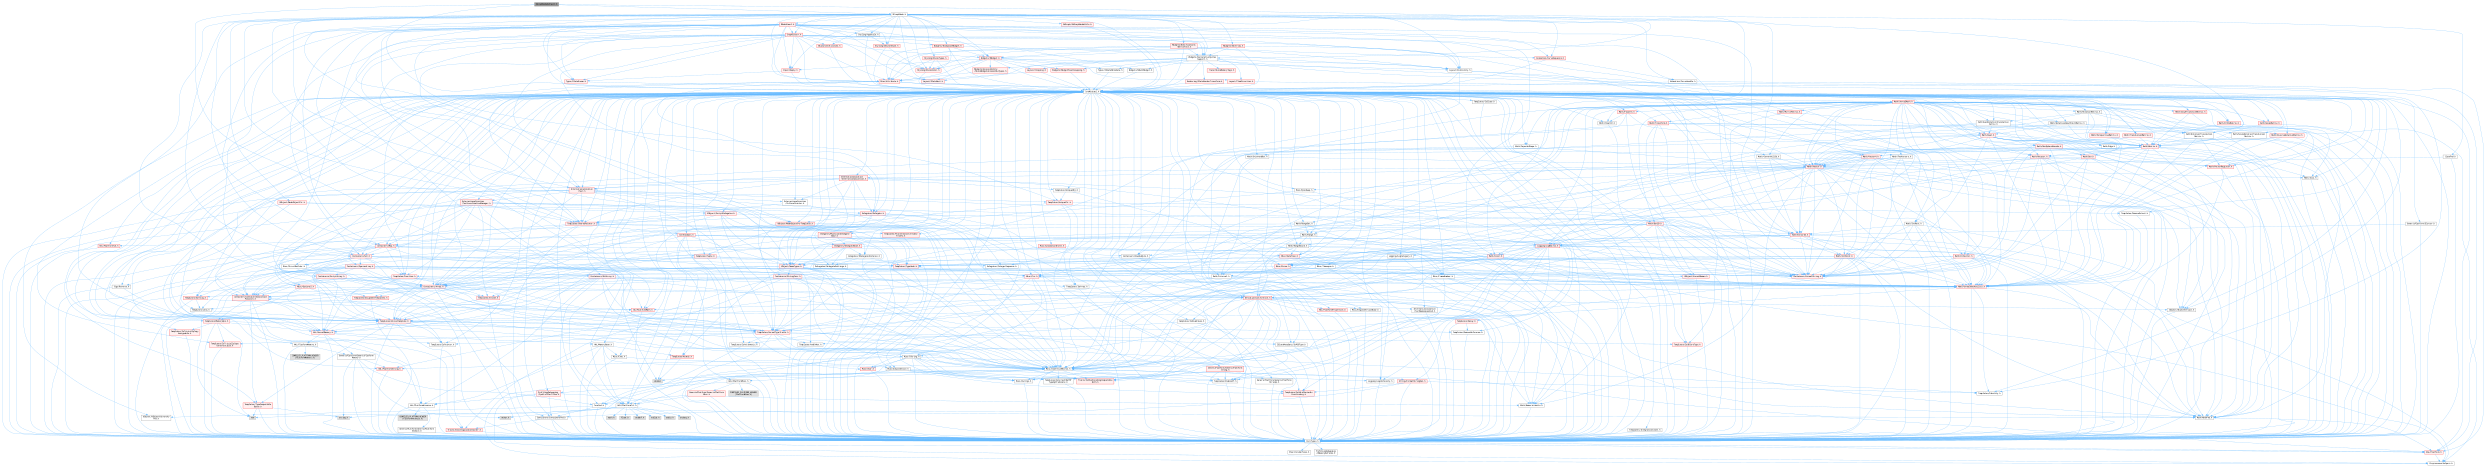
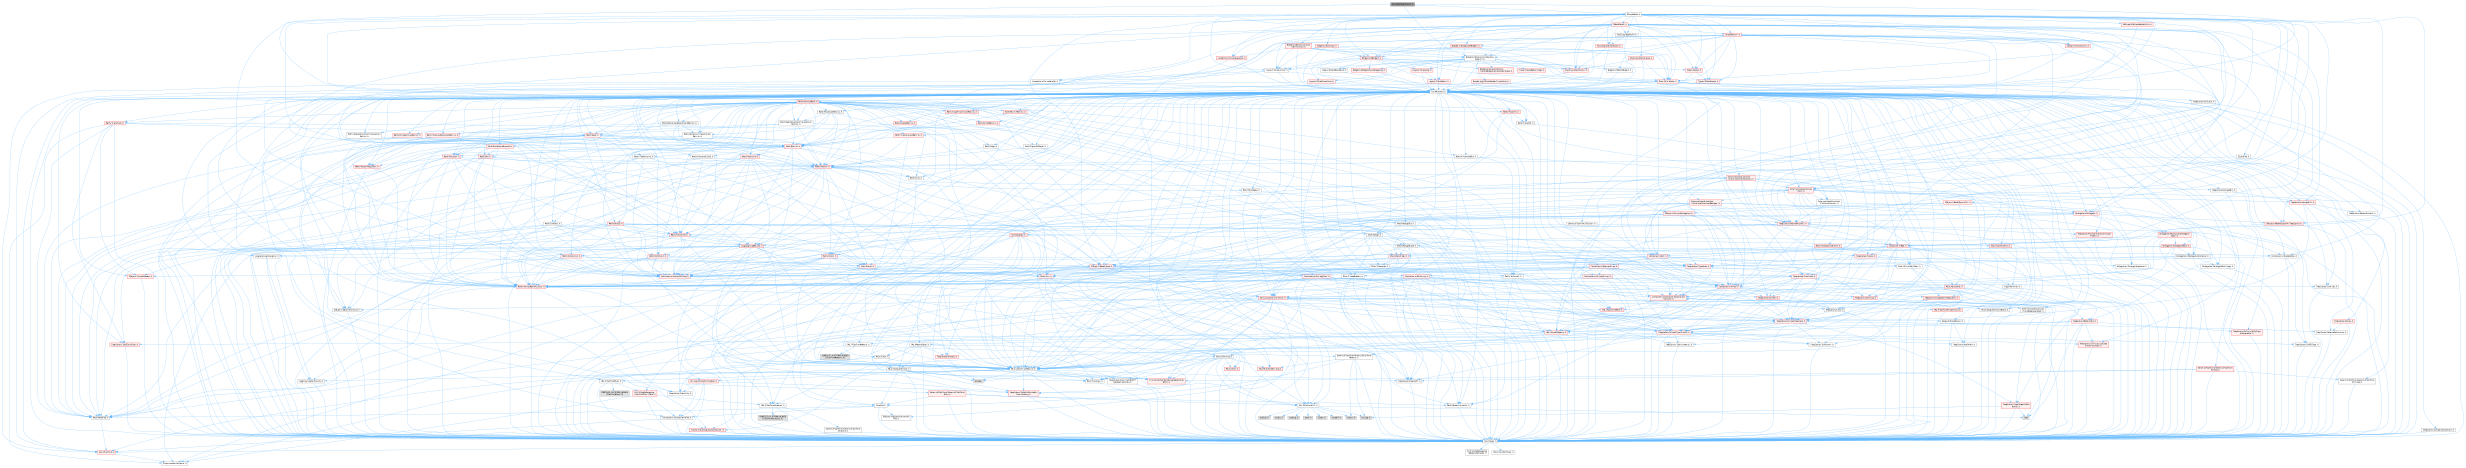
node "Templates/IsEnumClass.h": label "Templates/IsEnumClass.h" -> "Range/IsEnumClass.h"
edge "Math/Color.h" -> "Math/NumericLimits.h": now "Math/Color.h" -> "CoreTypes.h"
node "ISlateMetaData/IsPODType.h": label "ISlateMetaData/IsPODType.h" -> "Templates/IsPODType.h"
